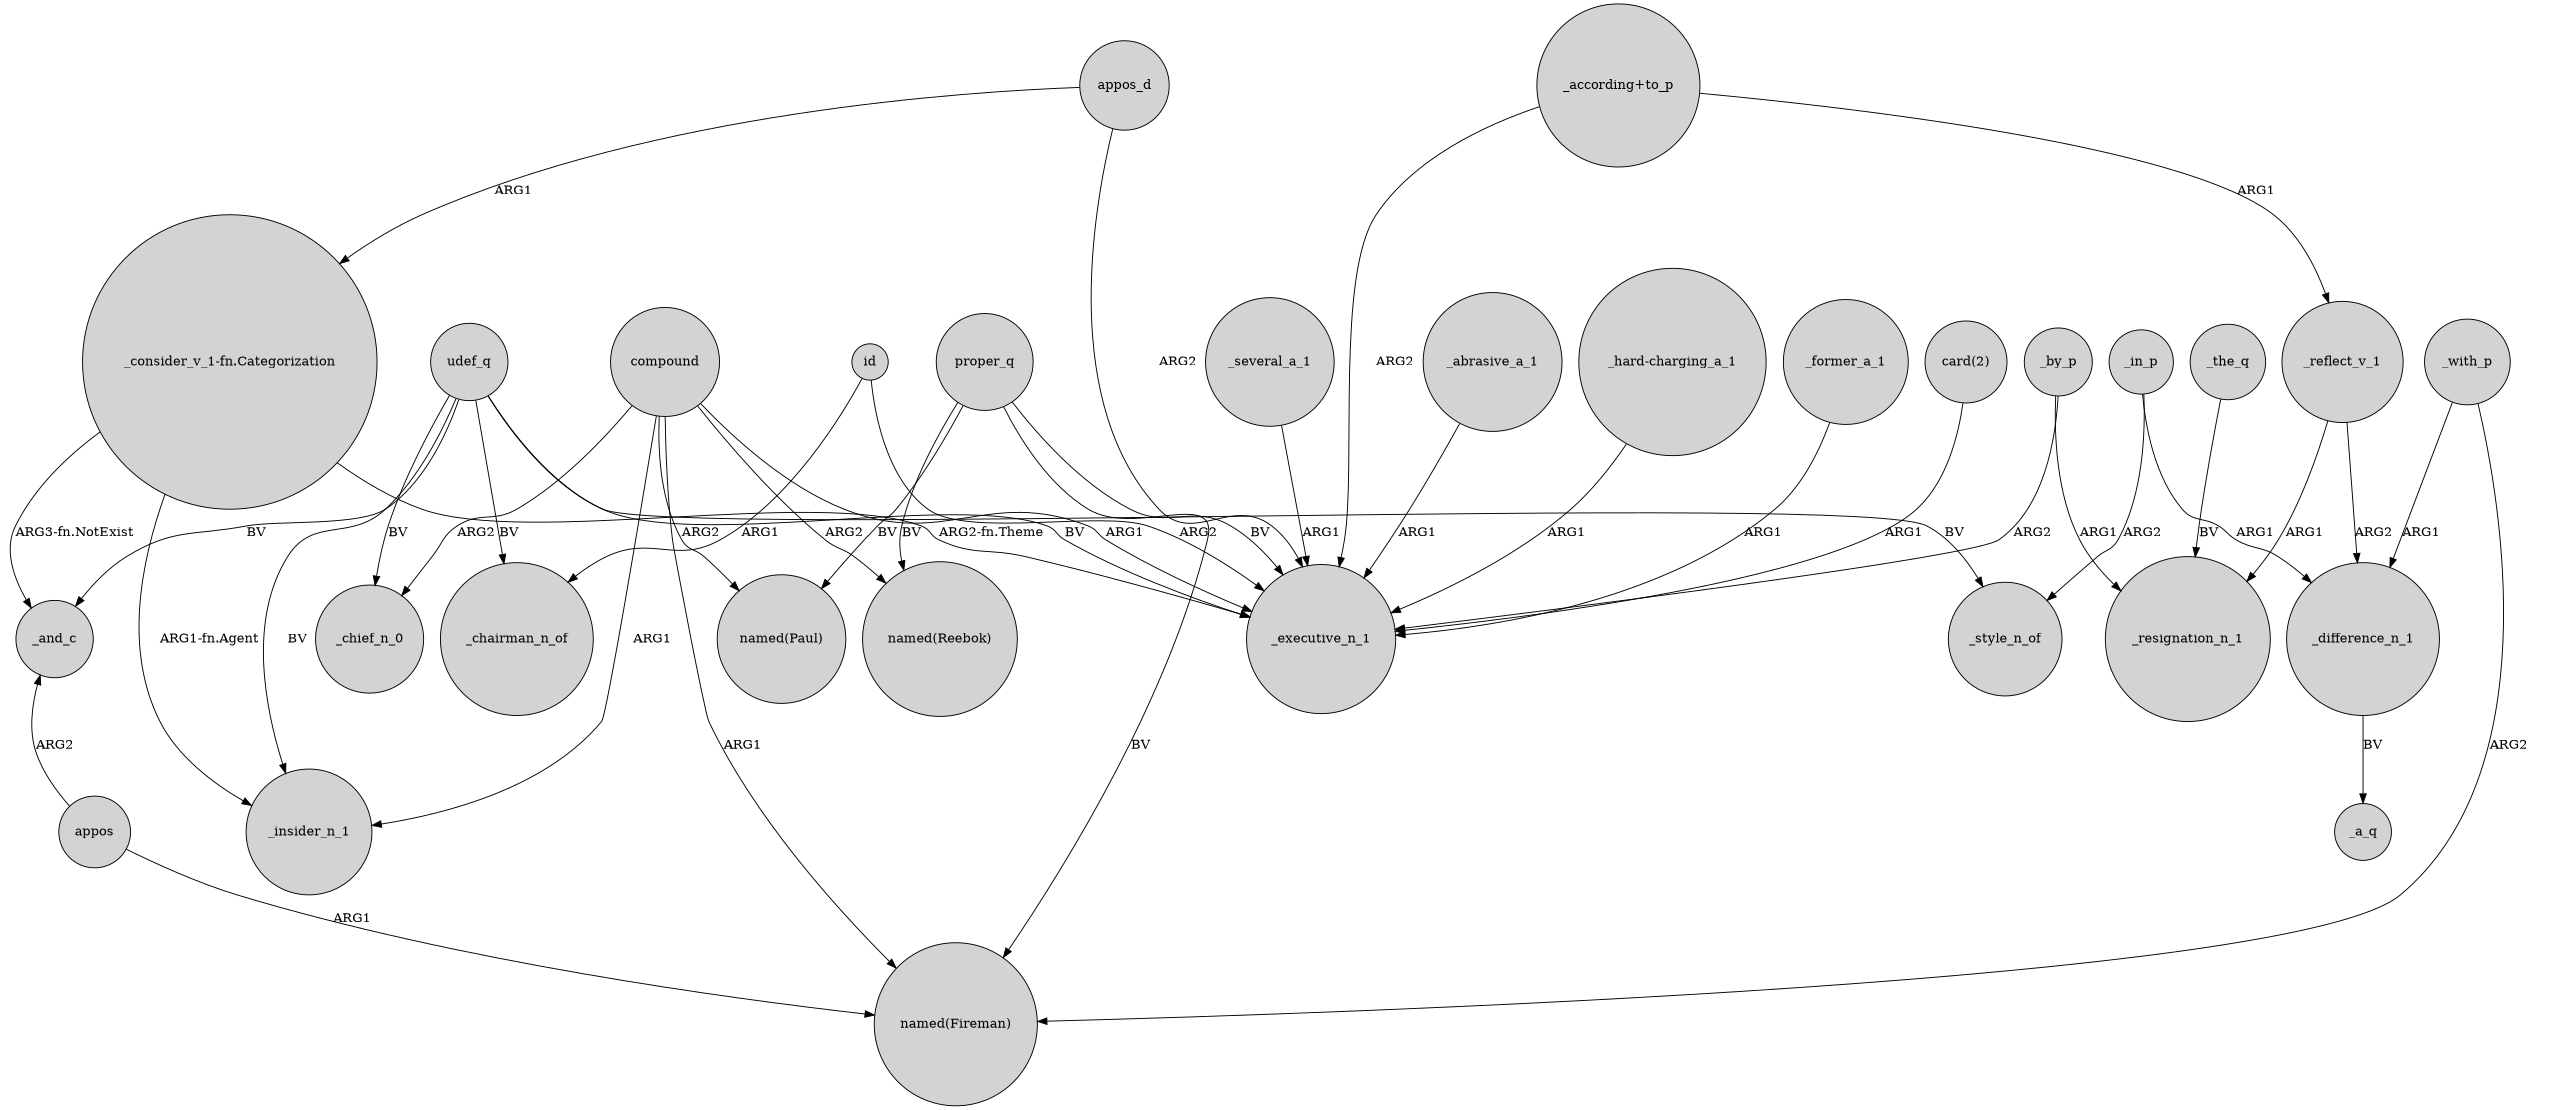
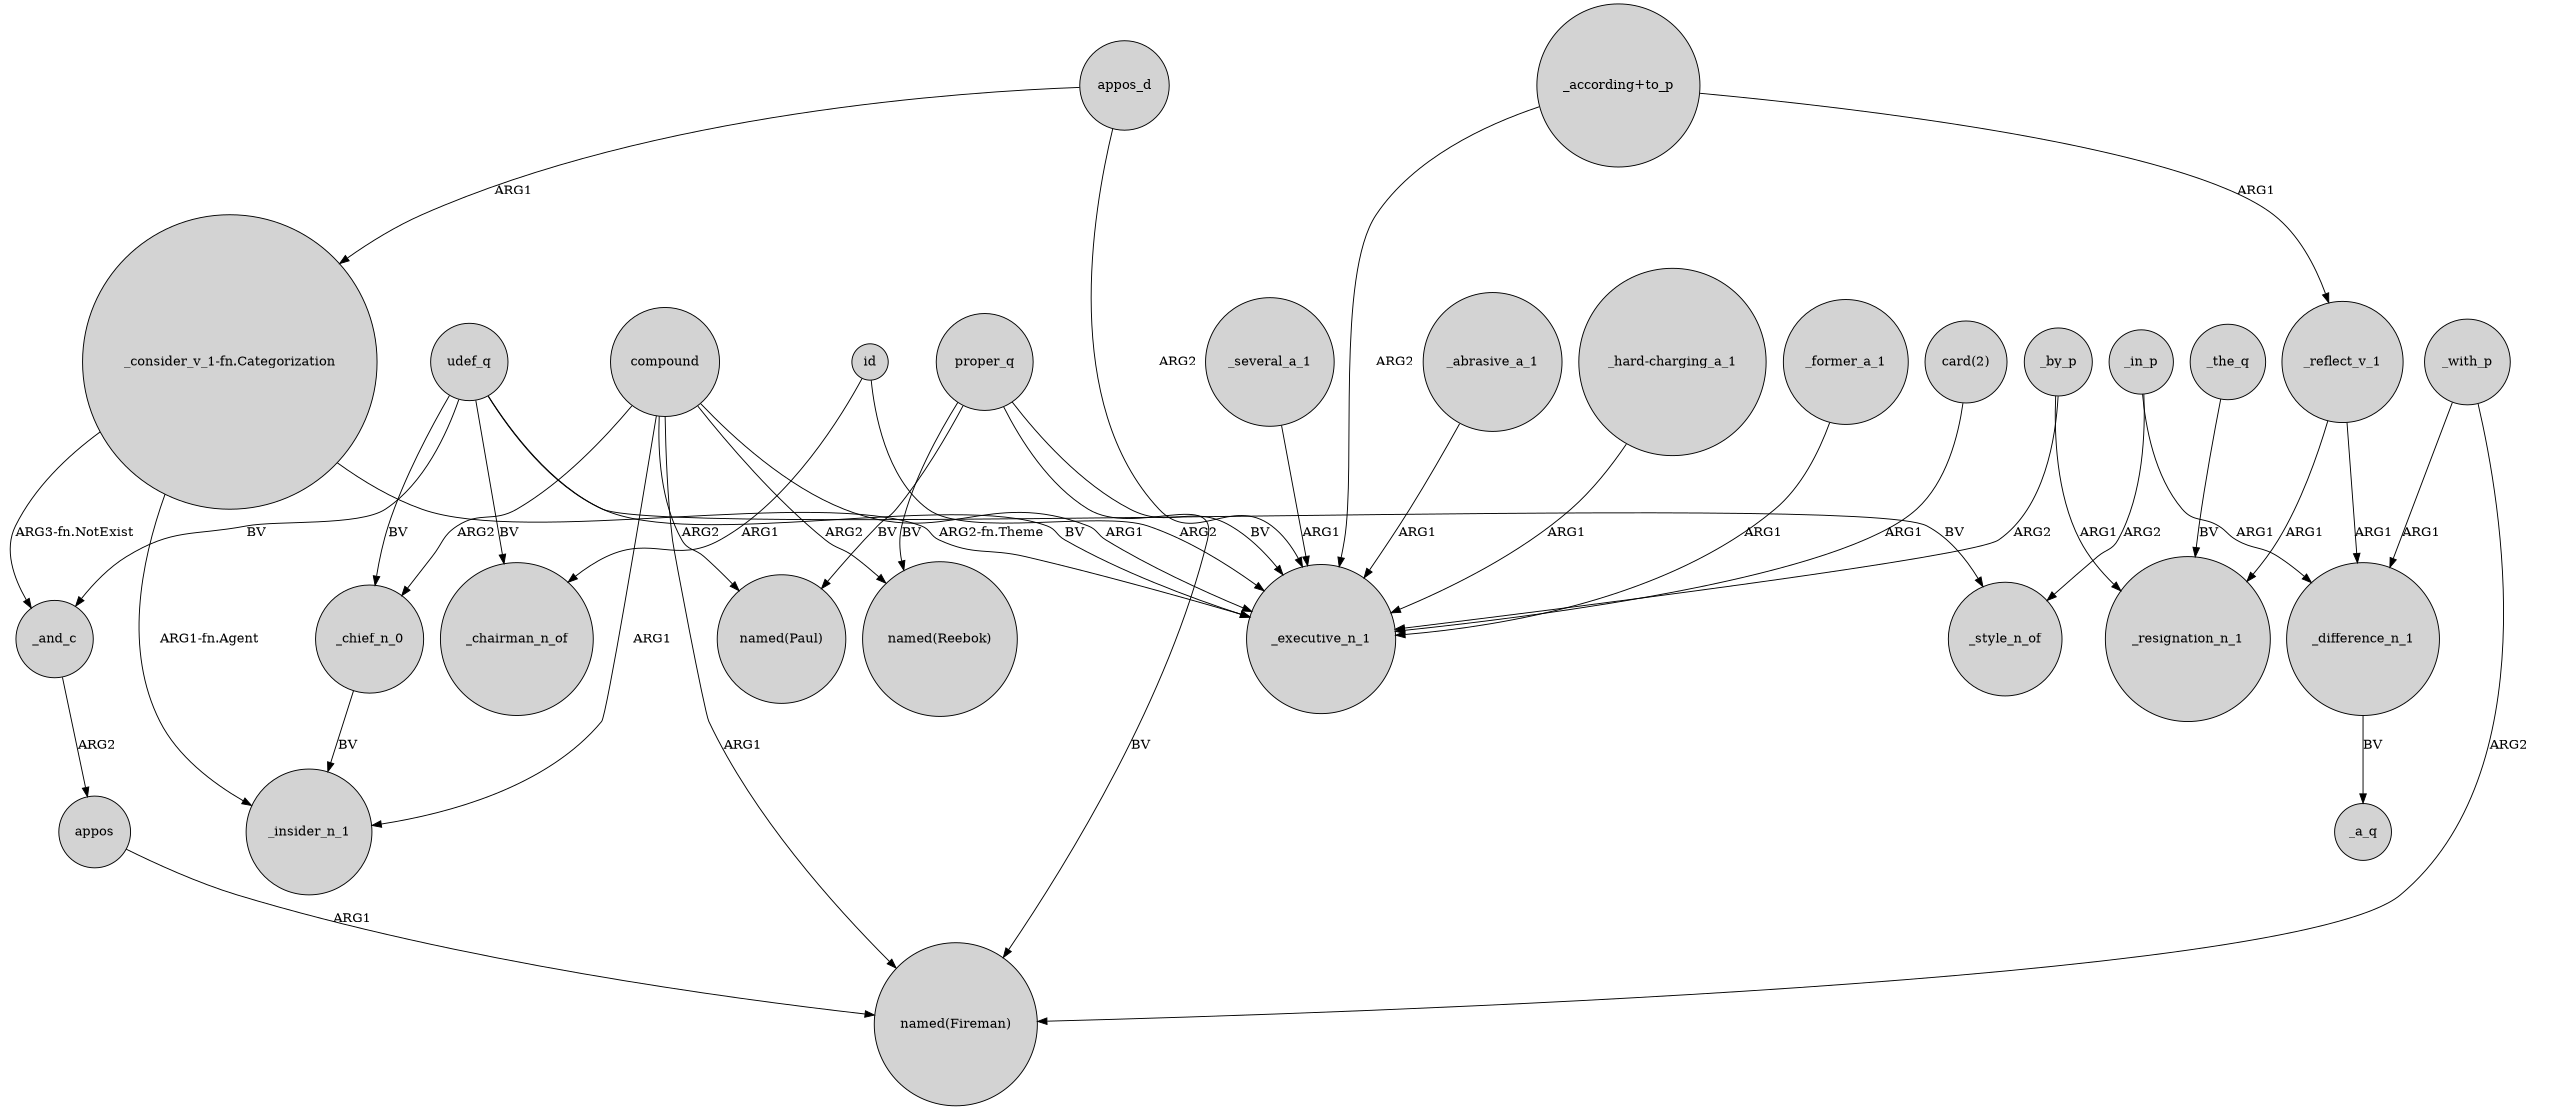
edge "_reflect_v_1" -> "_difference_n_1": label "ARG2" -> "ARG1"
edge "udef_q" -> "_insider_n_1": now "_chief_n_0" -> "_insider_n_1"
edge "appos" -> "_and_c": reversed
